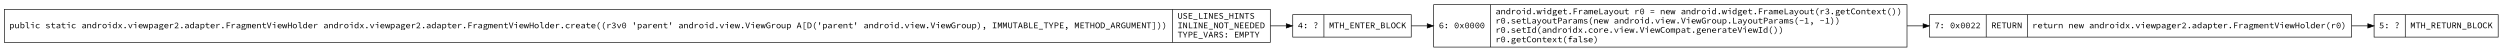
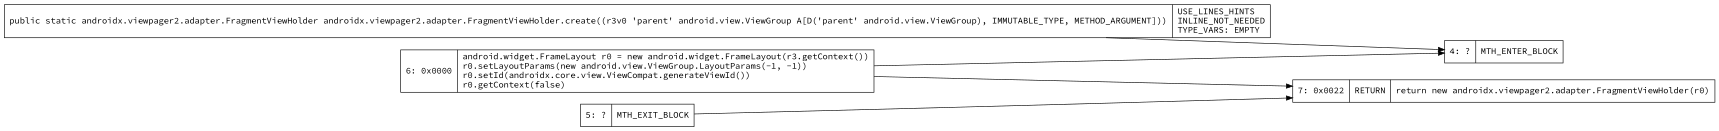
edge "4: ?" -> "6: 0x0000": reversed
edge "7: 0x0022" -> "5: ?": reversed
node "5: ?": text "MTH_RETURN_BLOCK" -> "MTH_EXIT_BLOCK"
